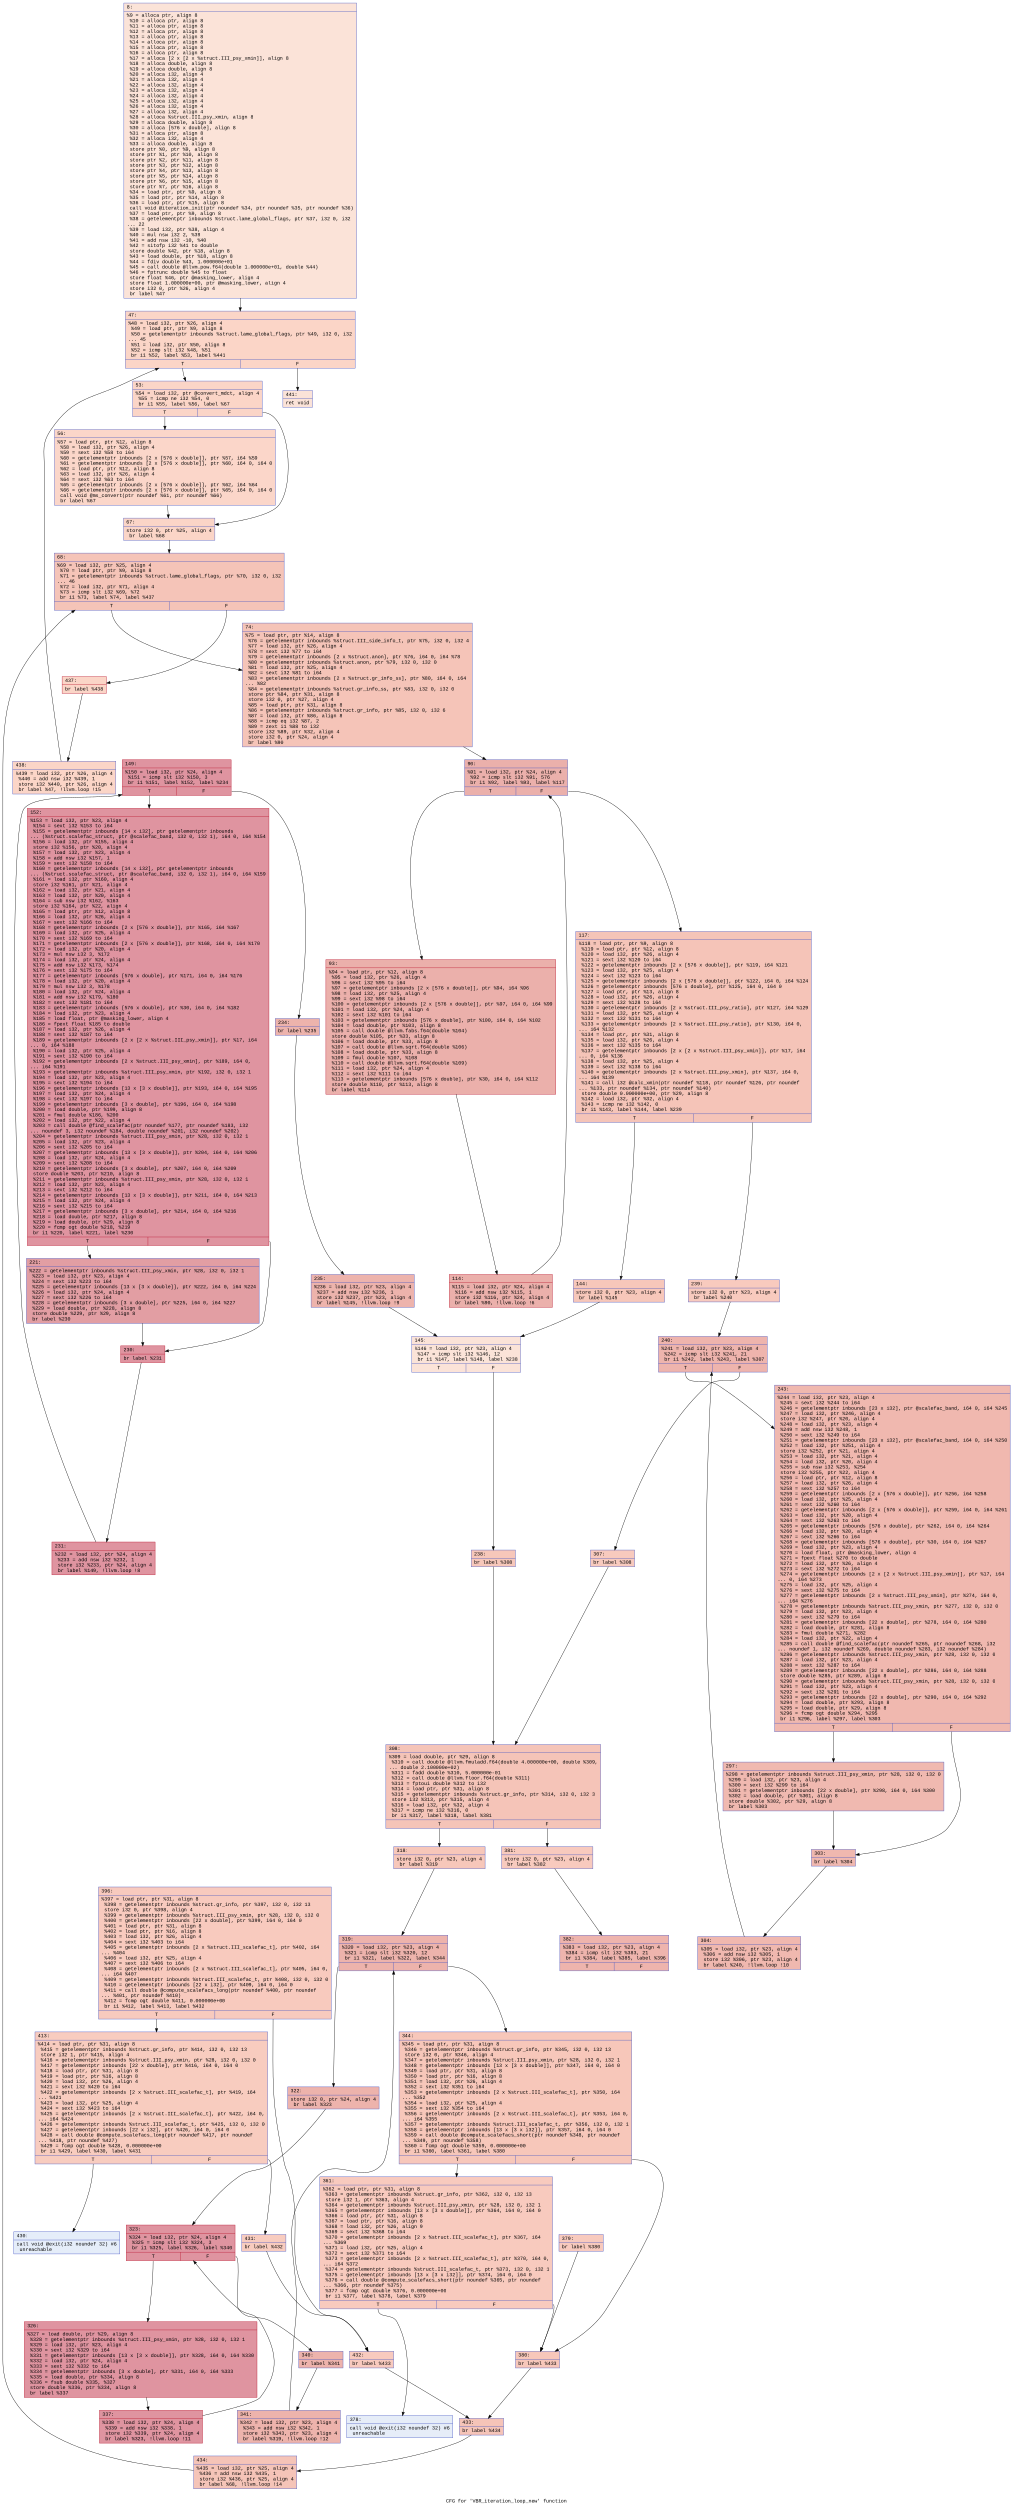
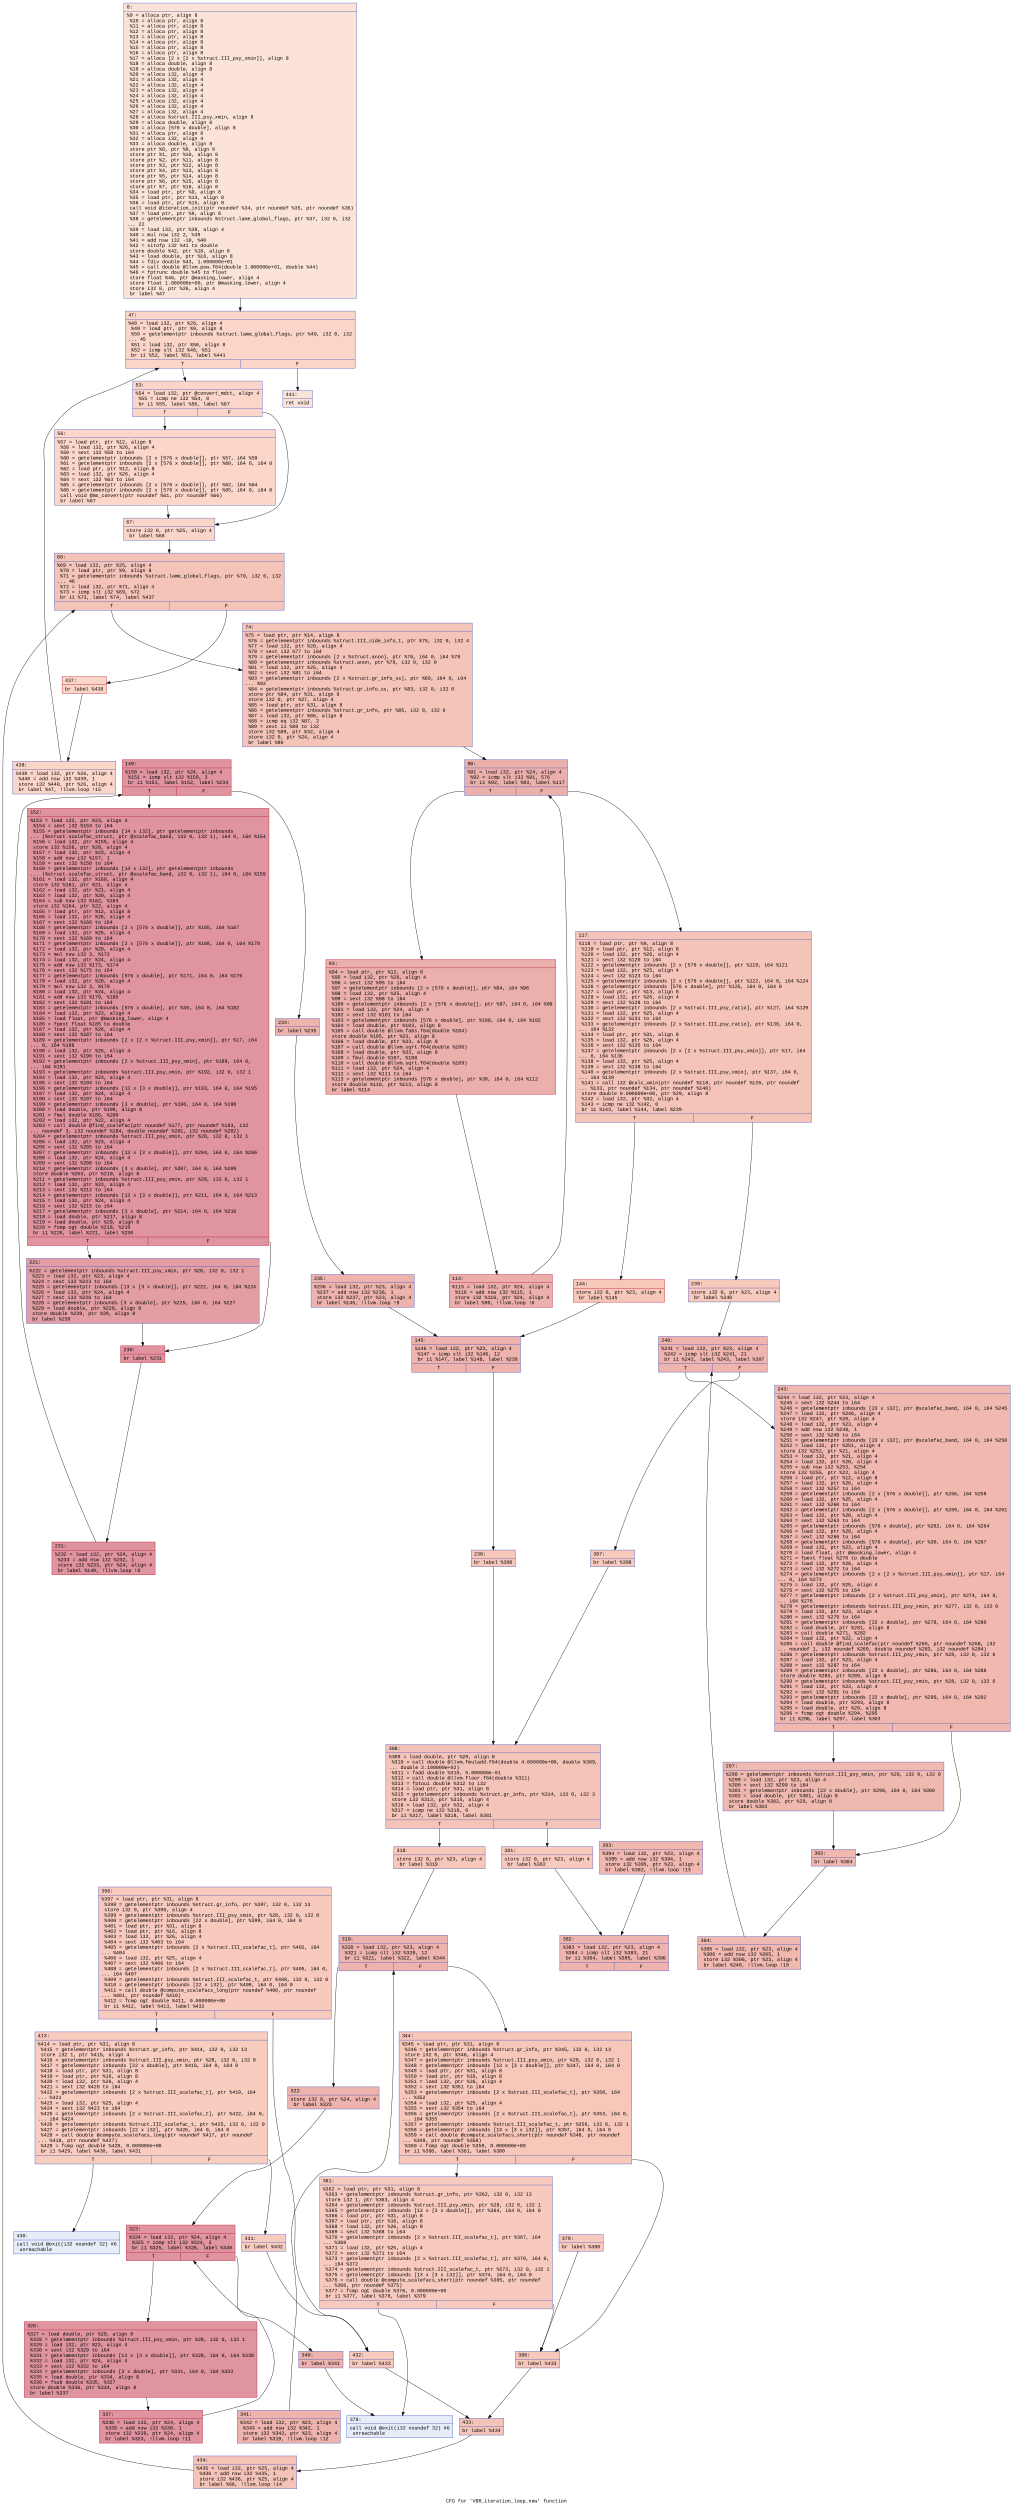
node "144:": color #3d50c3ff -> #b70d28ff
node "145:": fillcolor #f6bfa670 -> #d6524470
node "243:": text "%283 = fmul double %271, %282" -> "%283 = call double %271, %282"
node "393:": added
edge "340:" -> "341:": now "340:" -> "378:"
